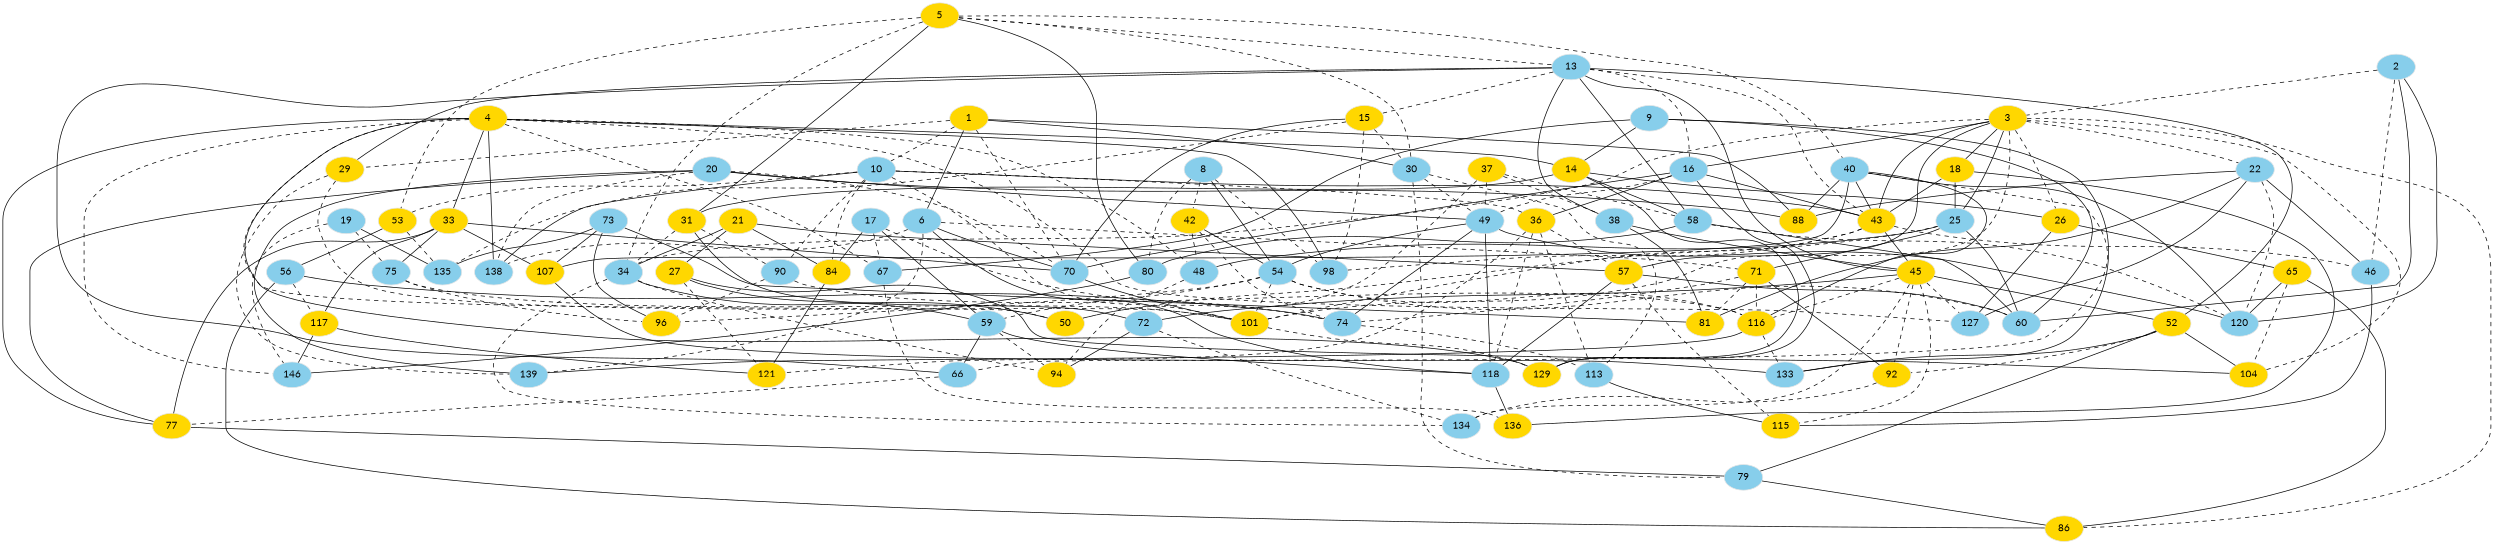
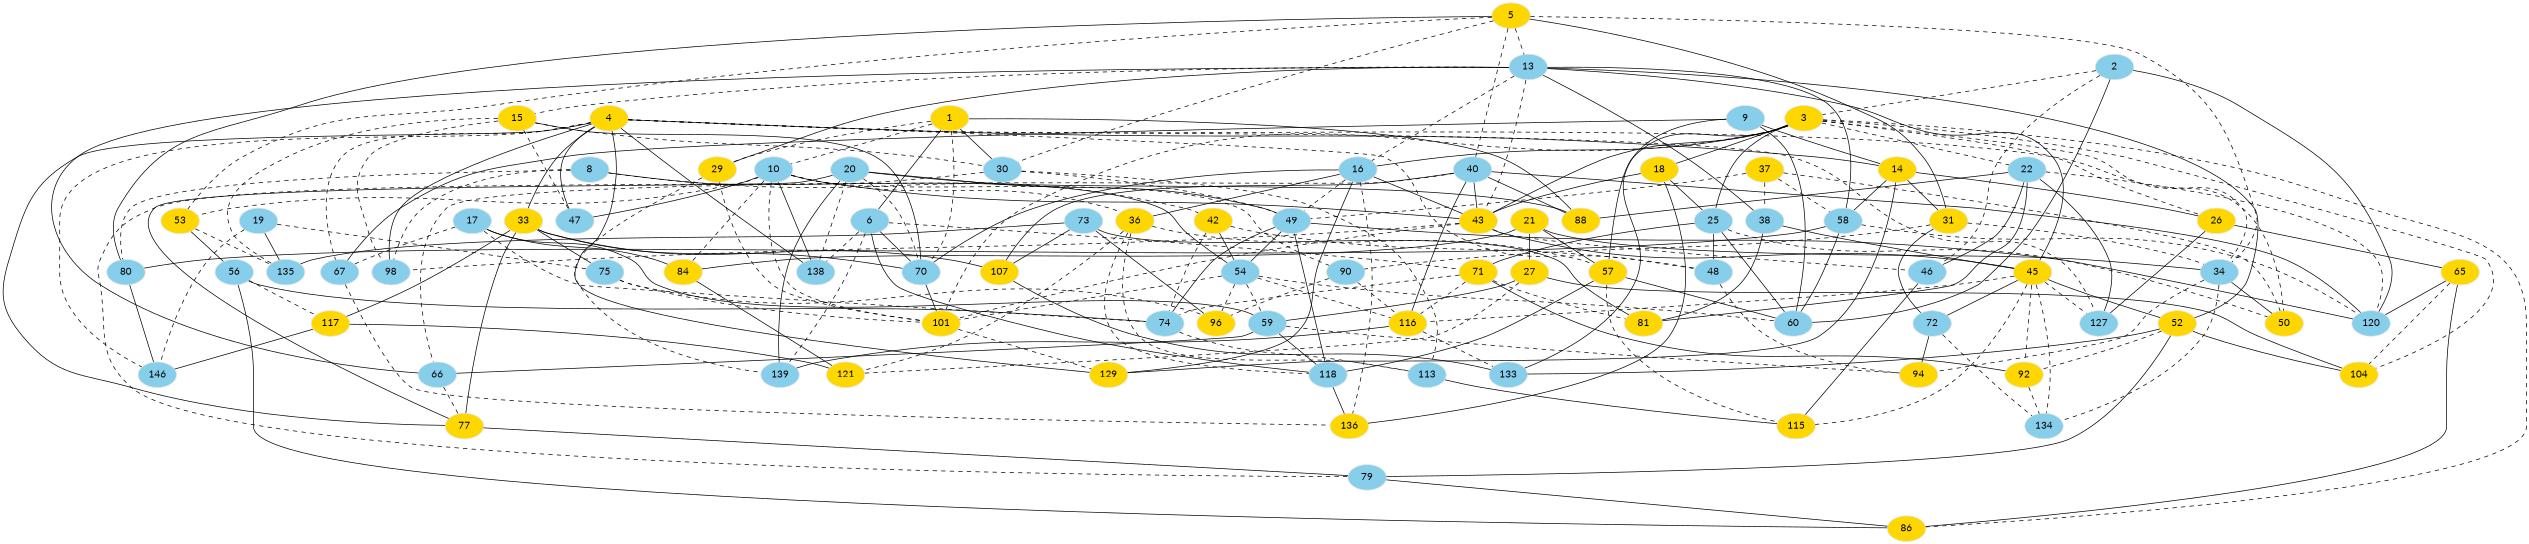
node "47": added
edge "16" -- "136": added
